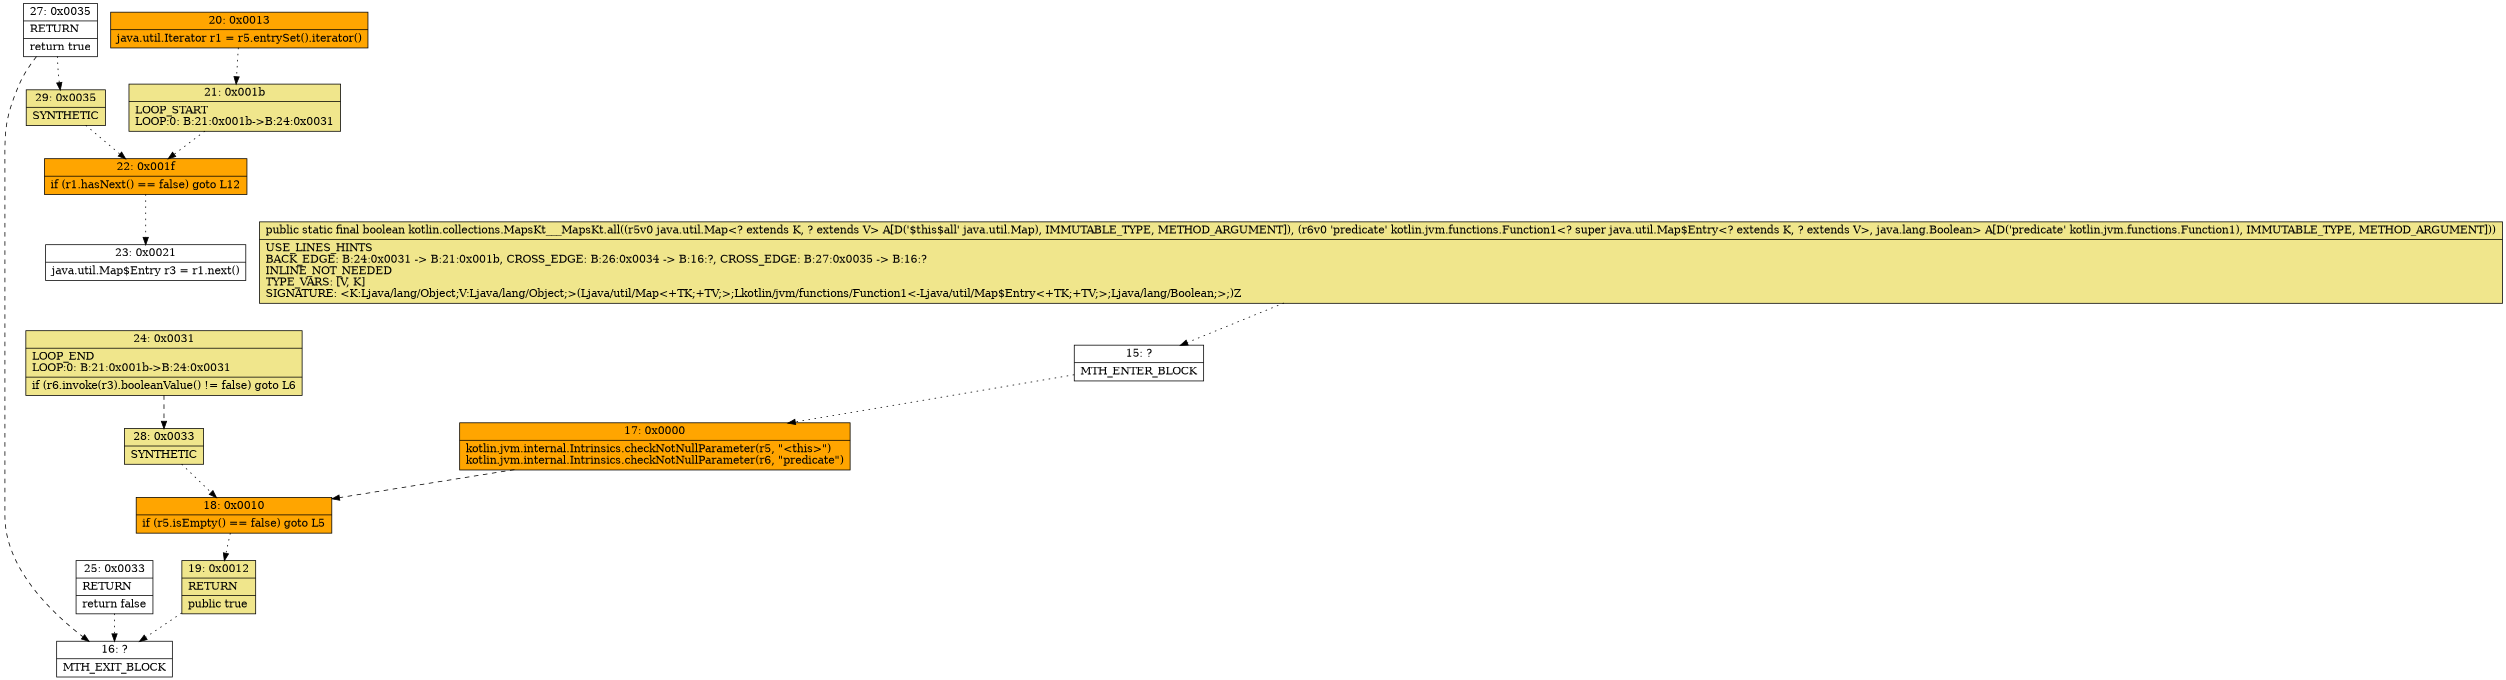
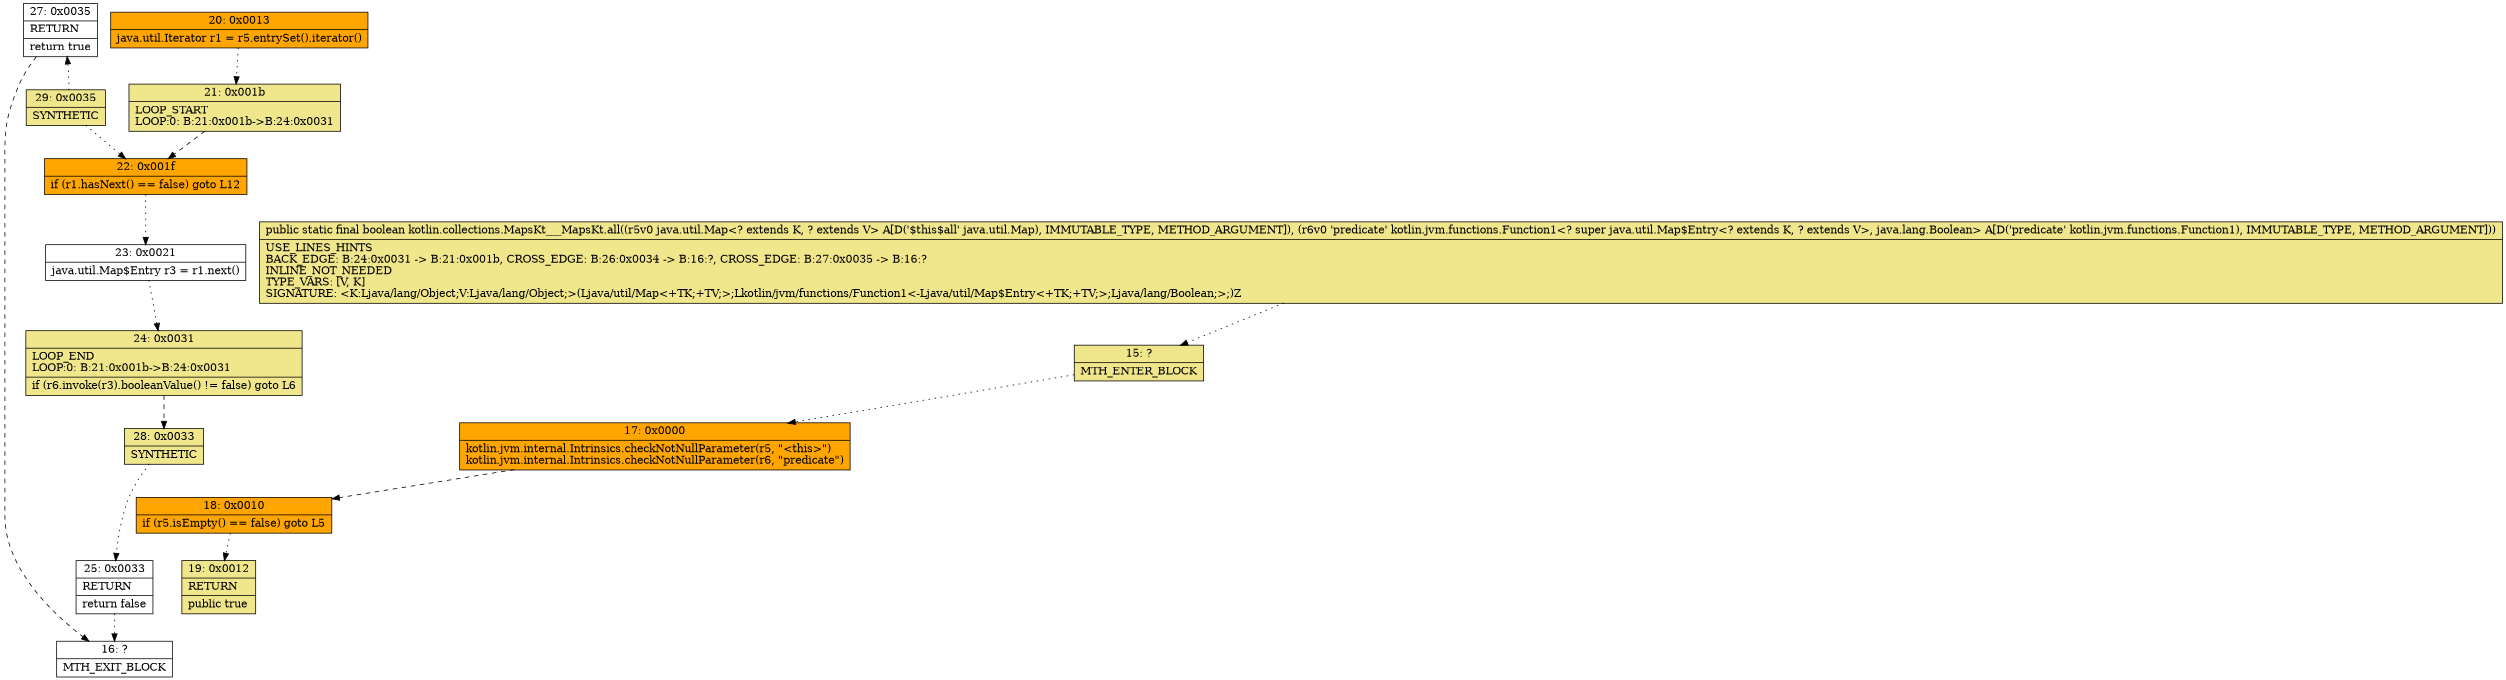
edge "27: 0x0035" -> "29: 0x0035": reversed
edge "21: 0x001b" -> "22: 0x001f": style dotted -> dashed
edge "23: 0x0021" -> "24: 0x0031": added
node "15: ?": fillcolor white -> khaki
edge "28: 0x0033" -> "18: 0x0010": now "28: 0x0033" -> "25: 0x0033"
edge "19: 0x0012" -> "16: ?": removed
